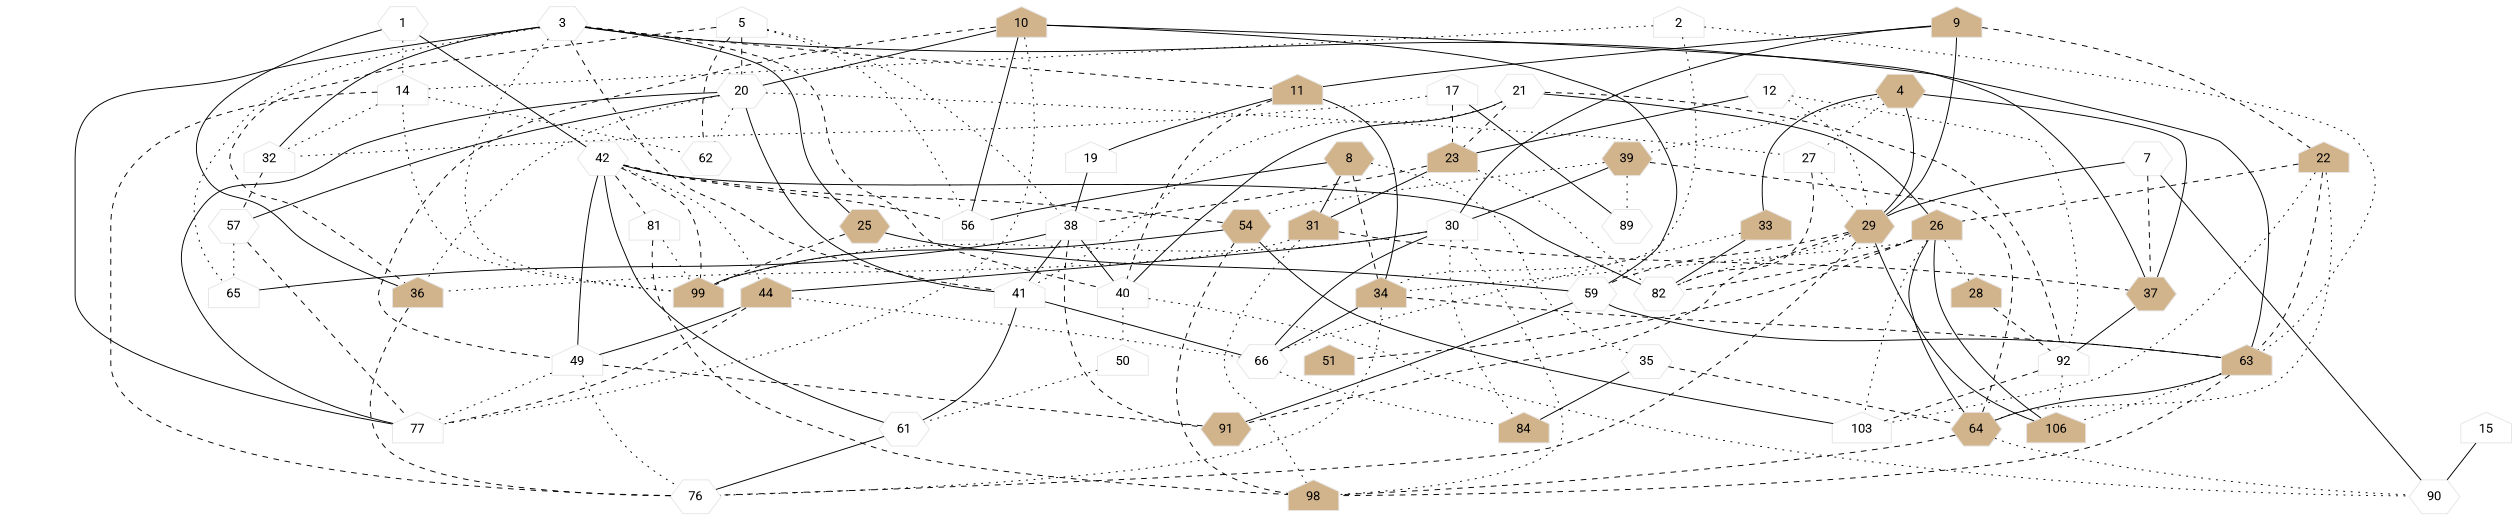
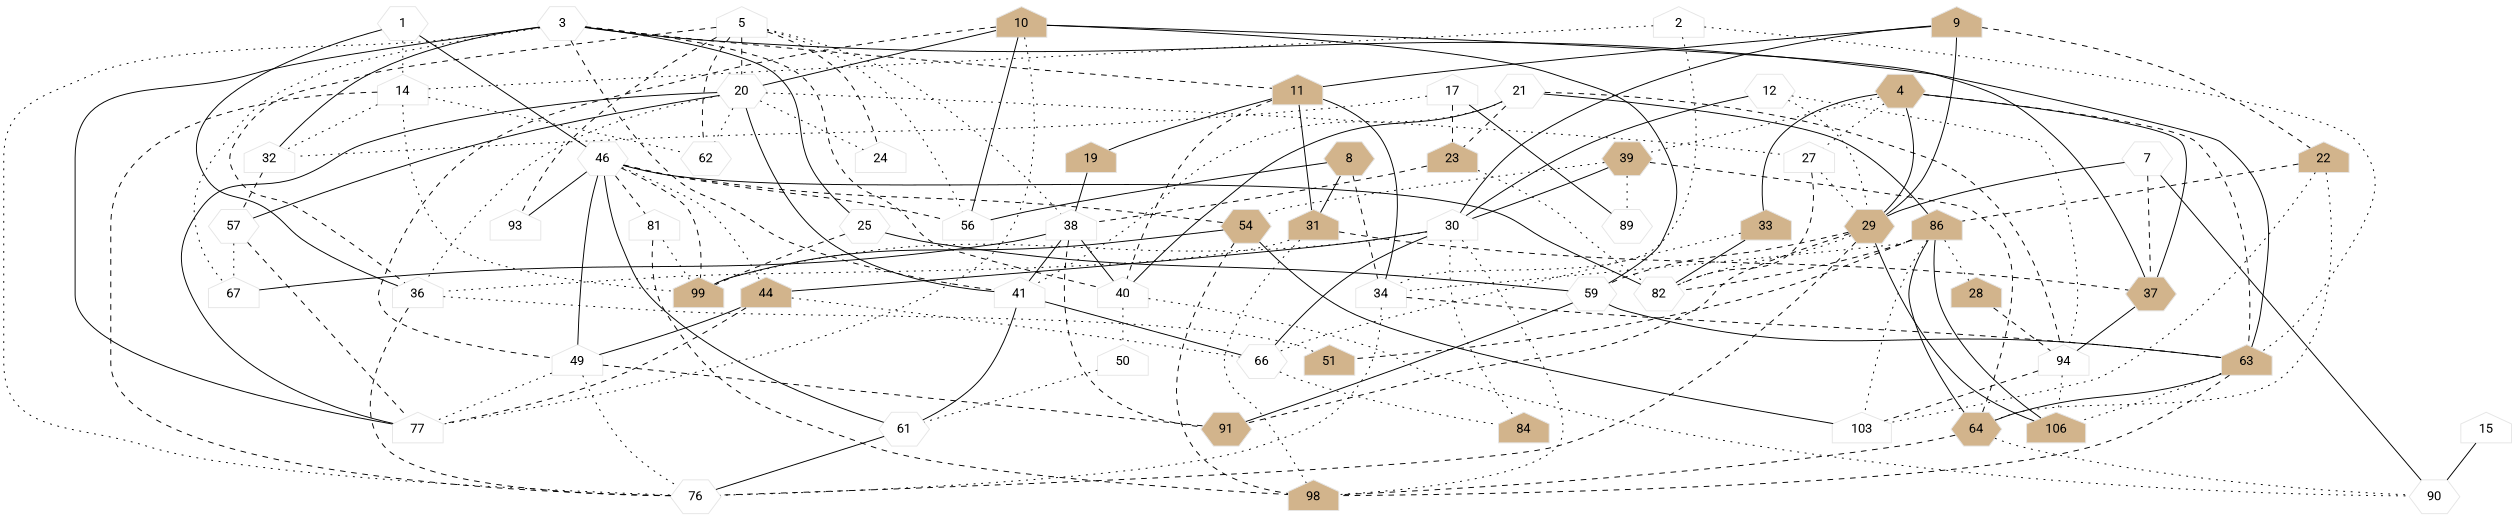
edge "12" -- "23": now "12" -- "30"
node "42": label "42" -> "46"
node "24": added
node "19": fillcolor white -> tan
edge "23" -- "31": now "11" -- "31"
node "93": added
node "25": fillcolor tan -> white
node "26": label "26" -> "86"
edge "3" -- "99": now "3" -- "76"
edge "22" -- "63": now "4" -- "63"
node "65": label "65" -> "67"
node "36": fillcolor tan -> white
node "34": fillcolor tan -> white
edge "36" -- "51": added
edge "34" -- "66": removed
node "35": removed
node "92": label "92" -> "94"
